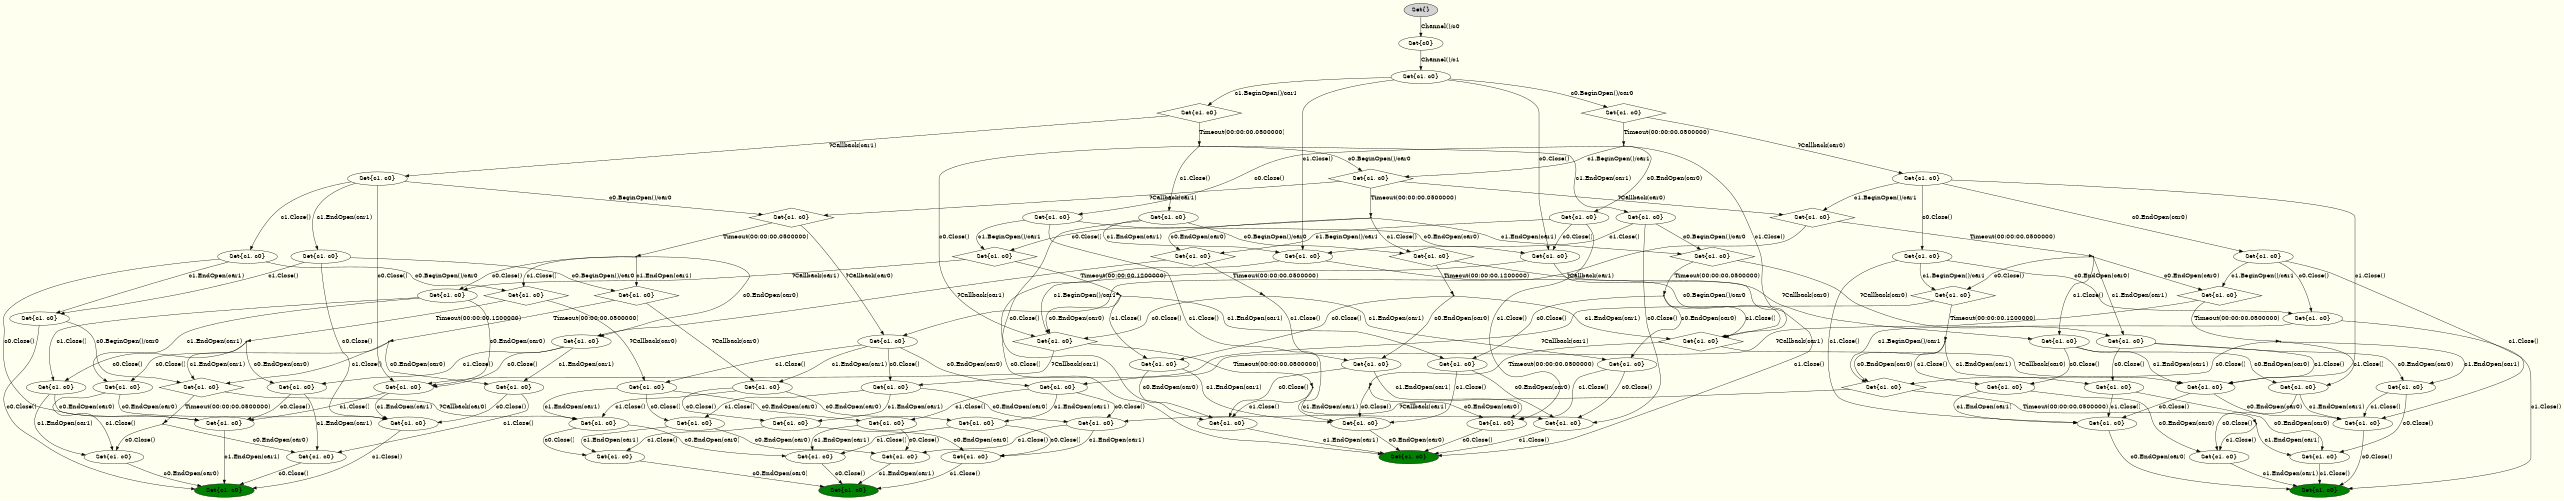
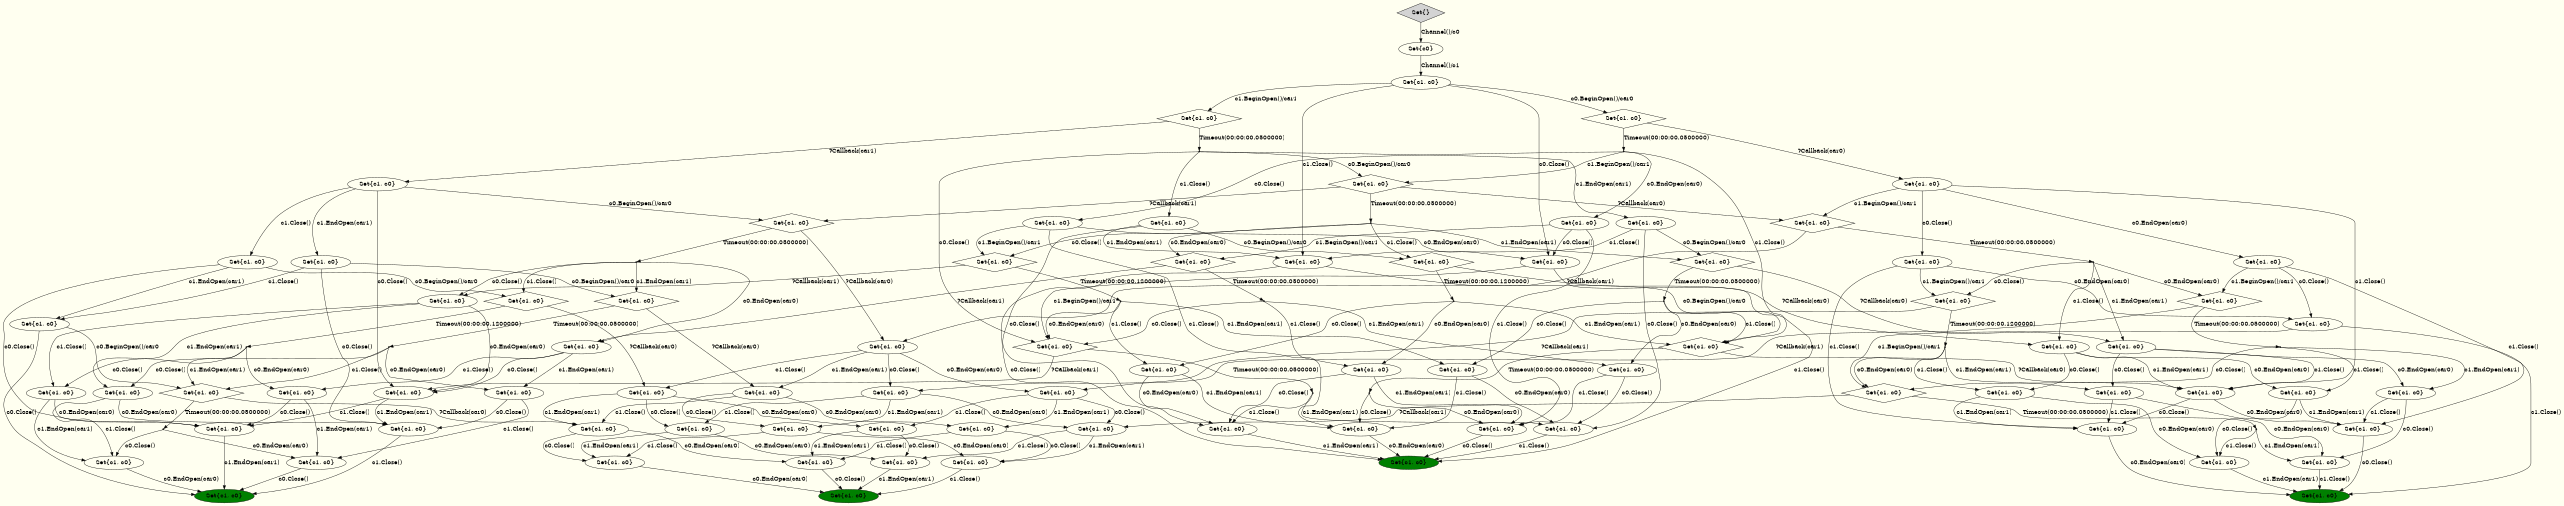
node "Set{}": shape ellipse -> diamond
